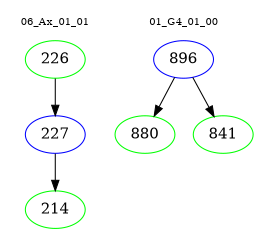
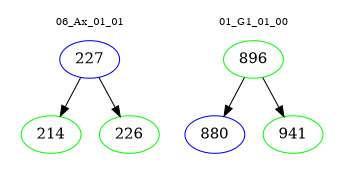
cluster "01_G4_01_00": label "01_G4_01_00" -> "01_G1_01_00"
node "896": color blue -> green
edge "226" -> "227": reversed
node "880": color green -> blue
node "841": label "841" -> "941"
